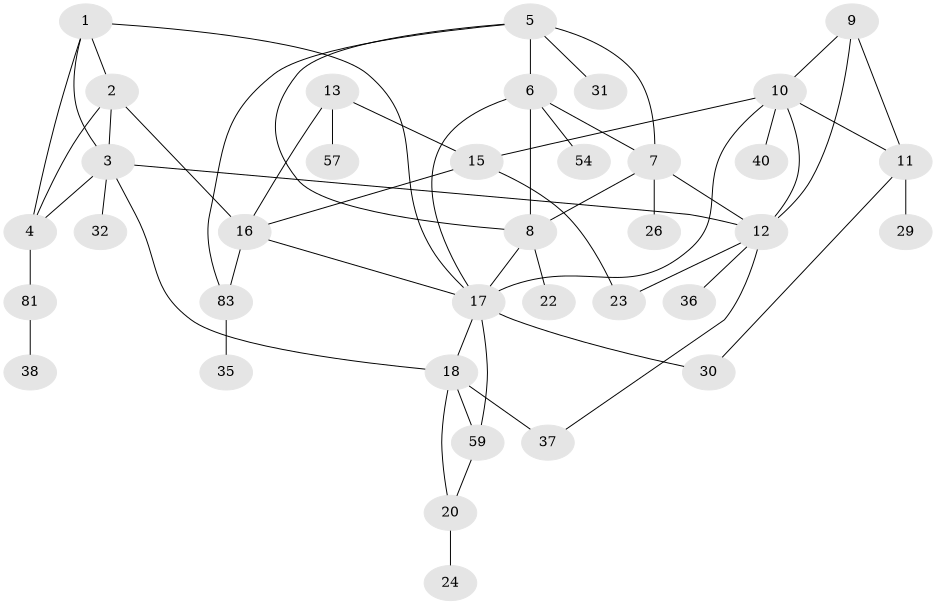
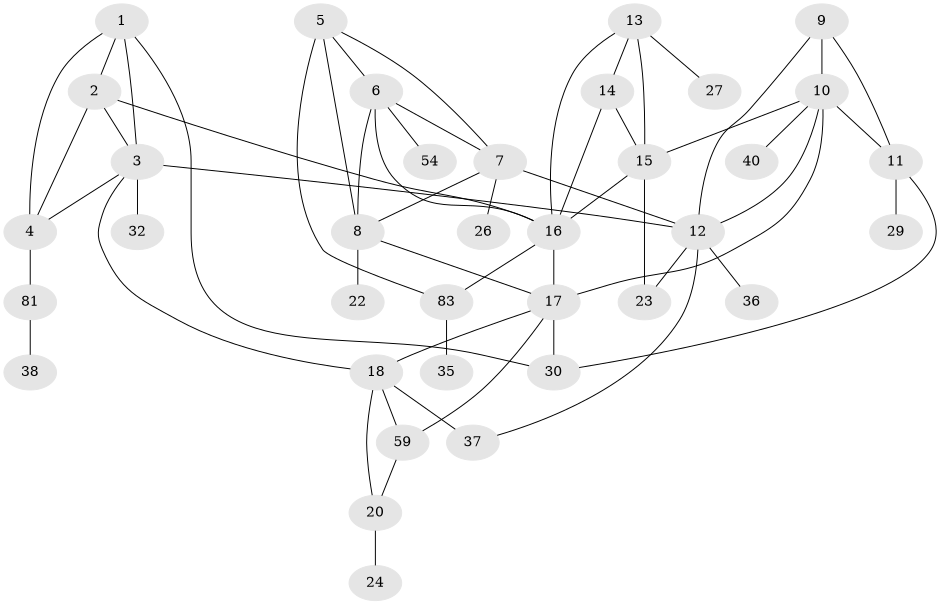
edge "1" -- "17": now "1" -- "30"
node "31": removed
node "14": added
node "57": label "57" -> "27"
edge "6" -- "17": now "6" -- "16"
